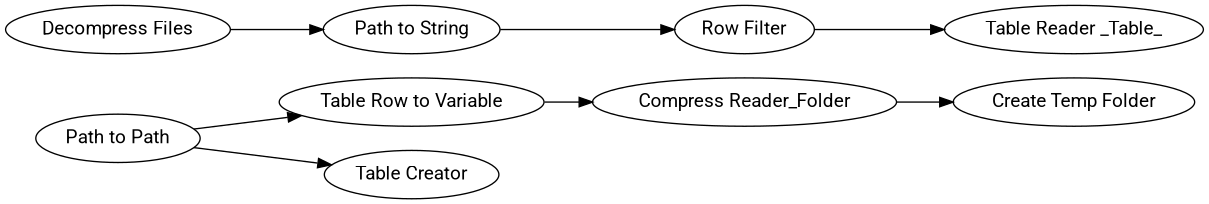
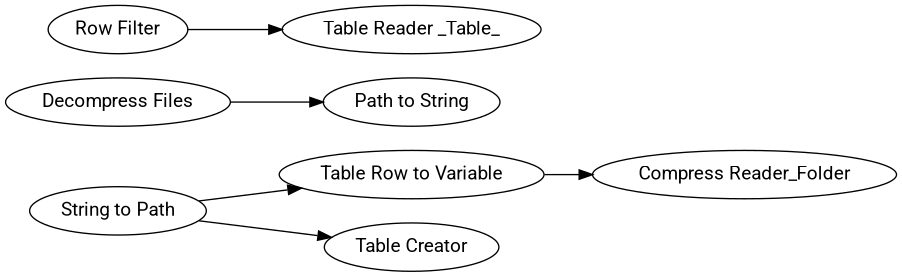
edge "Path to String" -> "Row Filter": removed
node "Create Temp Folder": removed
node "Path to Path": label "Path to Path" -> "String to Path"
